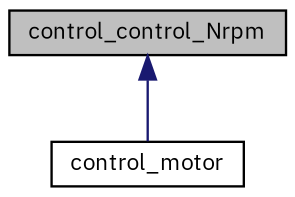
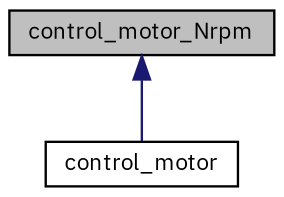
node "control_control_Nrpm": label "control_control_Nrpm" -> "control_motor_Nrpm"
